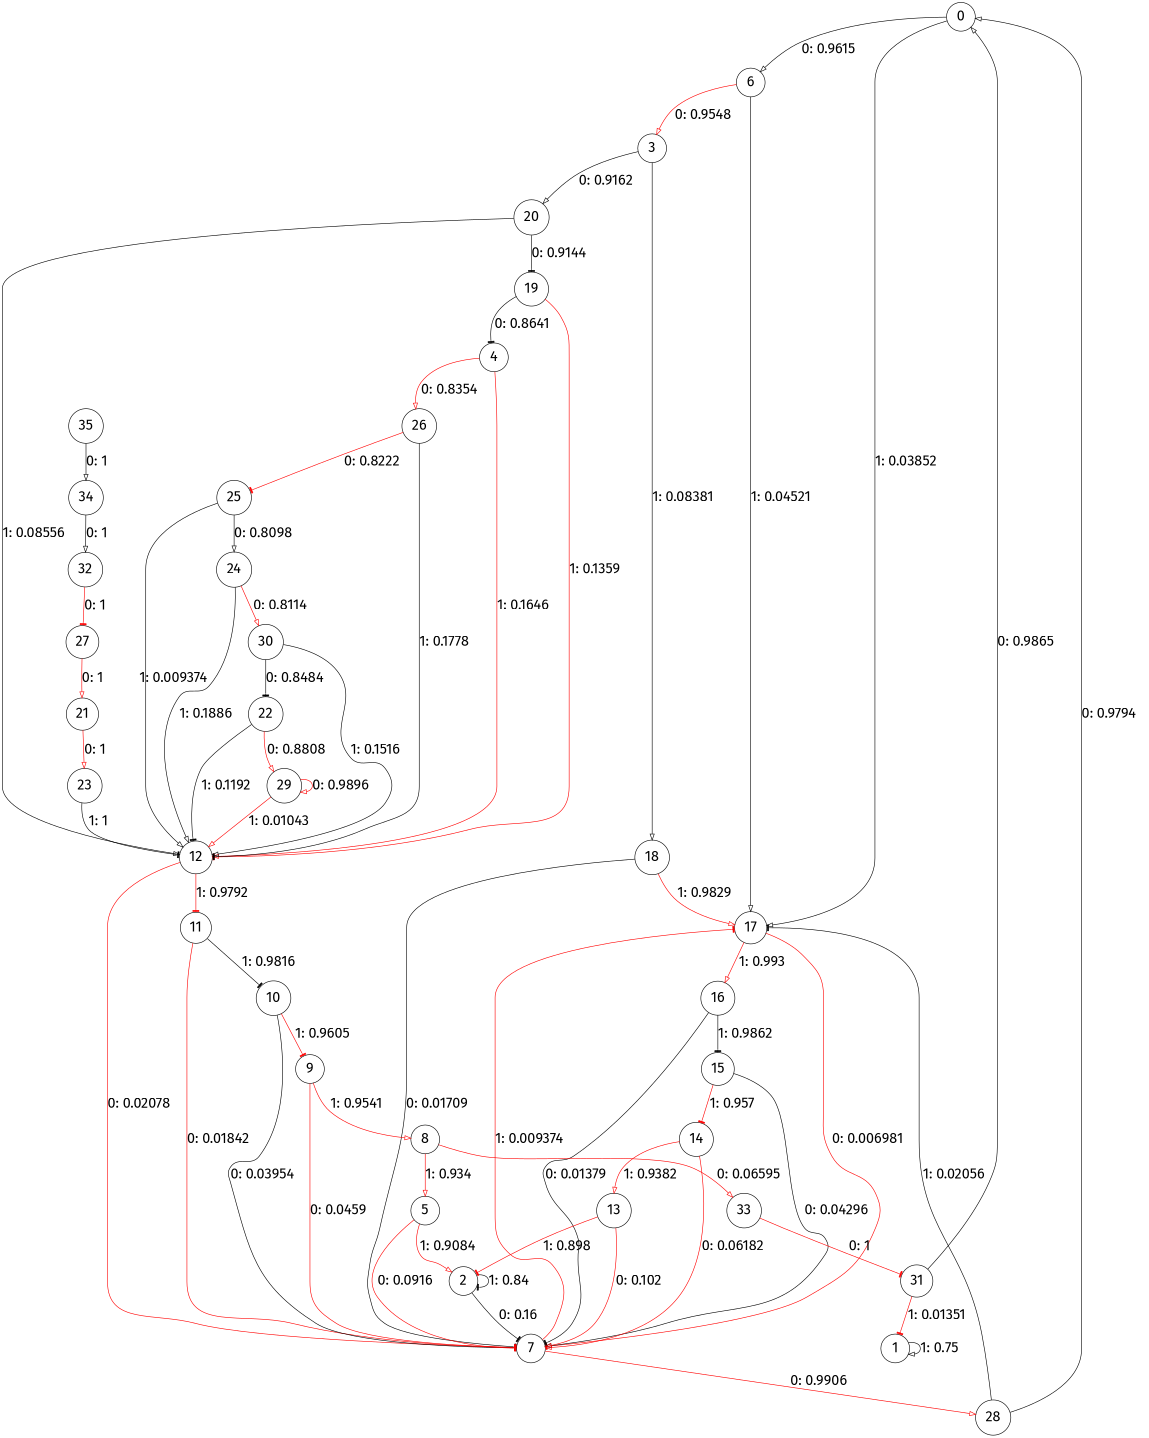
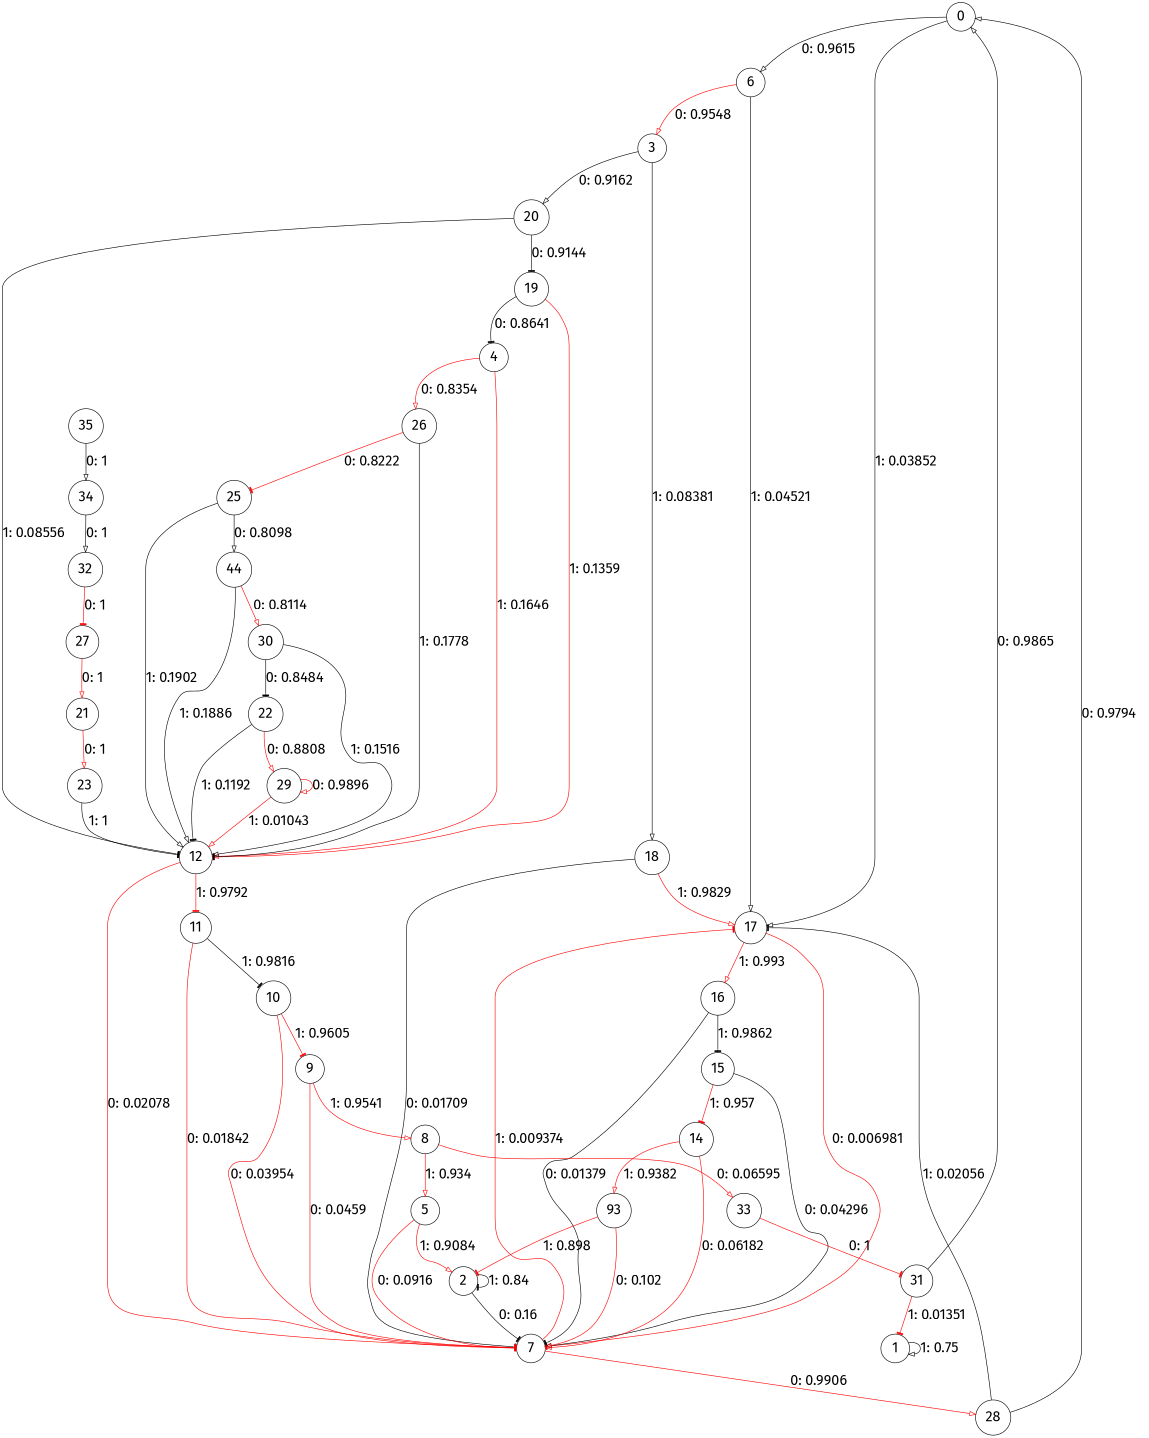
edge "20" -> "12": arrowhead onormal -> tee
node "24": label "24" -> "44"
edge "25" -> "12": label "1: 0.009374  " -> "1: 0.1902   "
node "13": label "13" -> "93"
edge "10" -> "7": color black -> red
